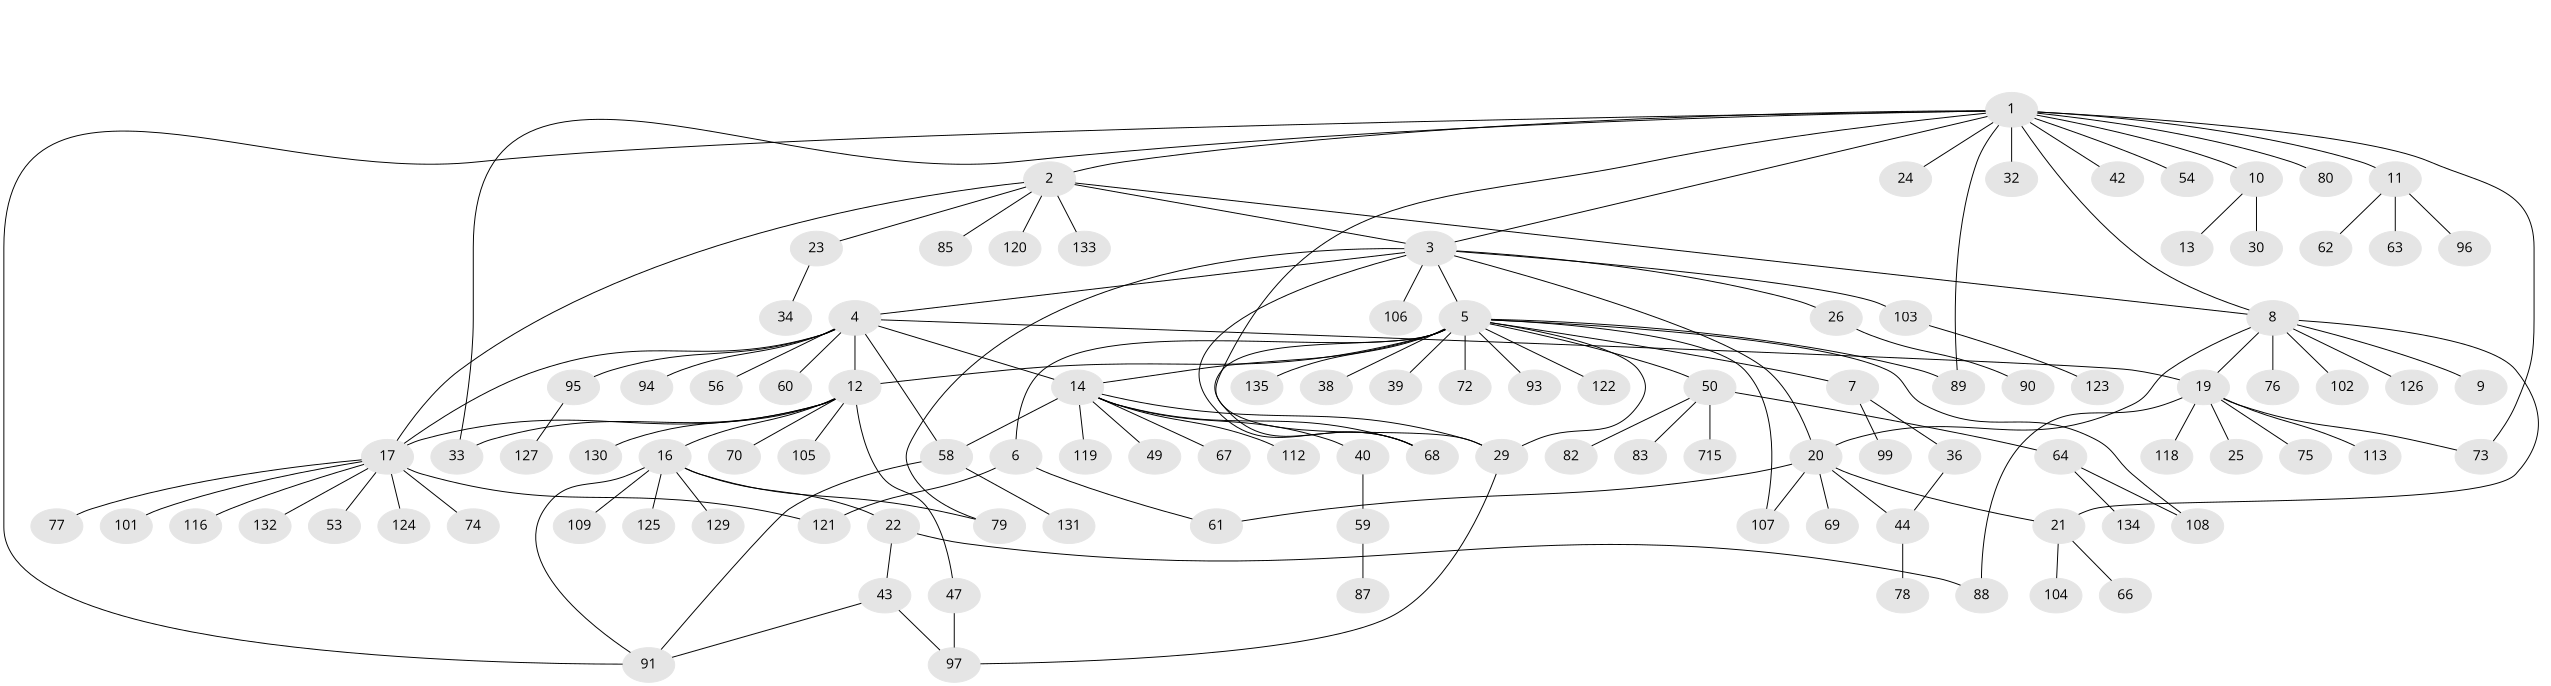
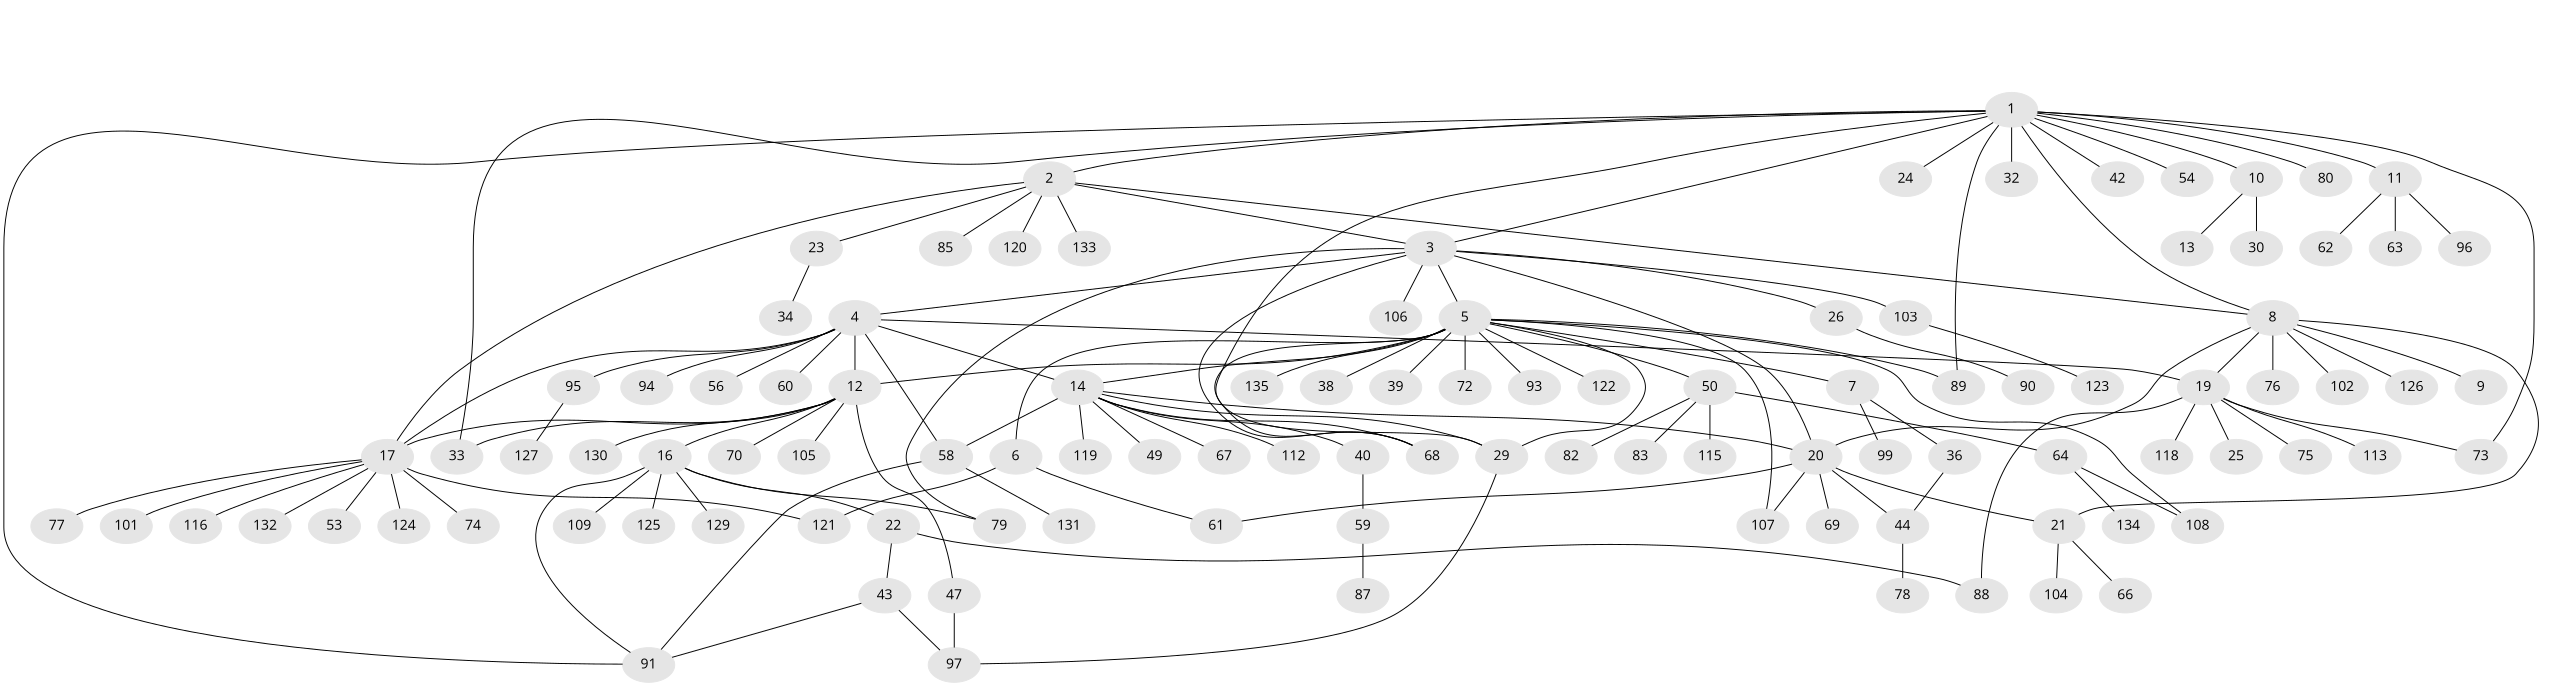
edge "14" -- "20": added
node "715": label "715" -> "115"
